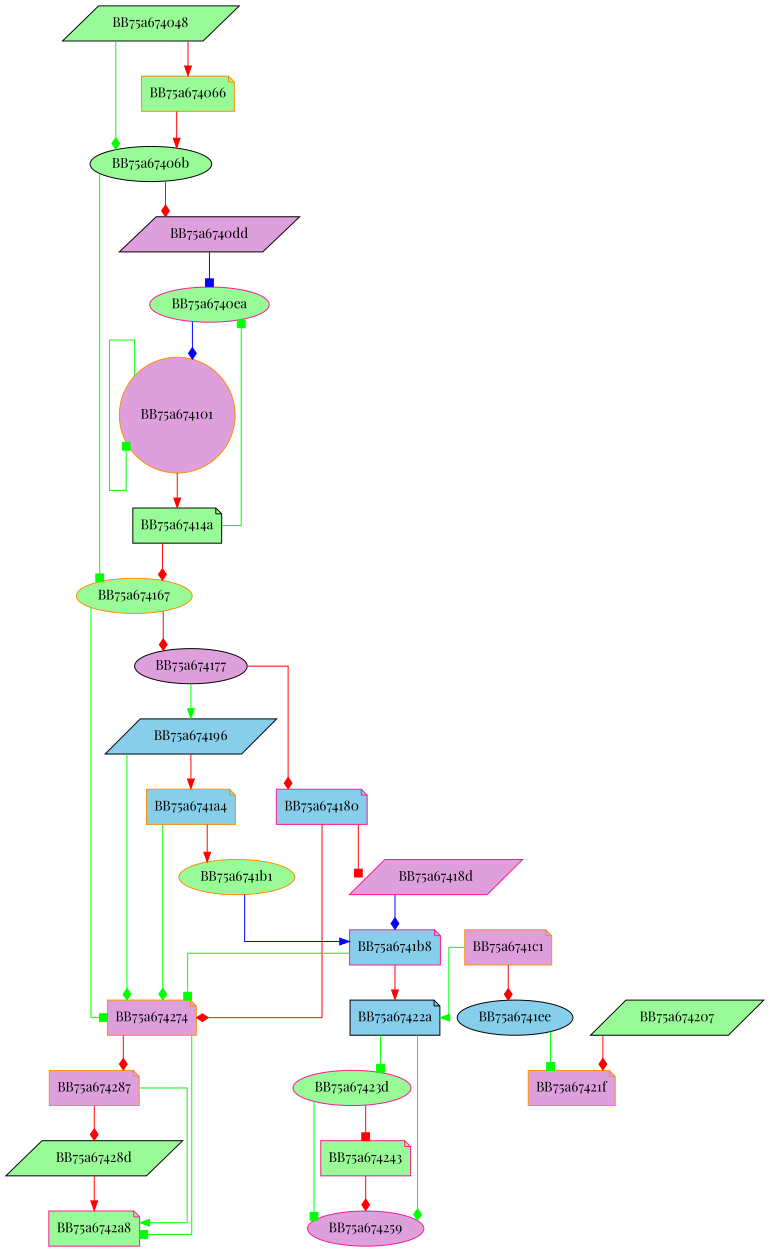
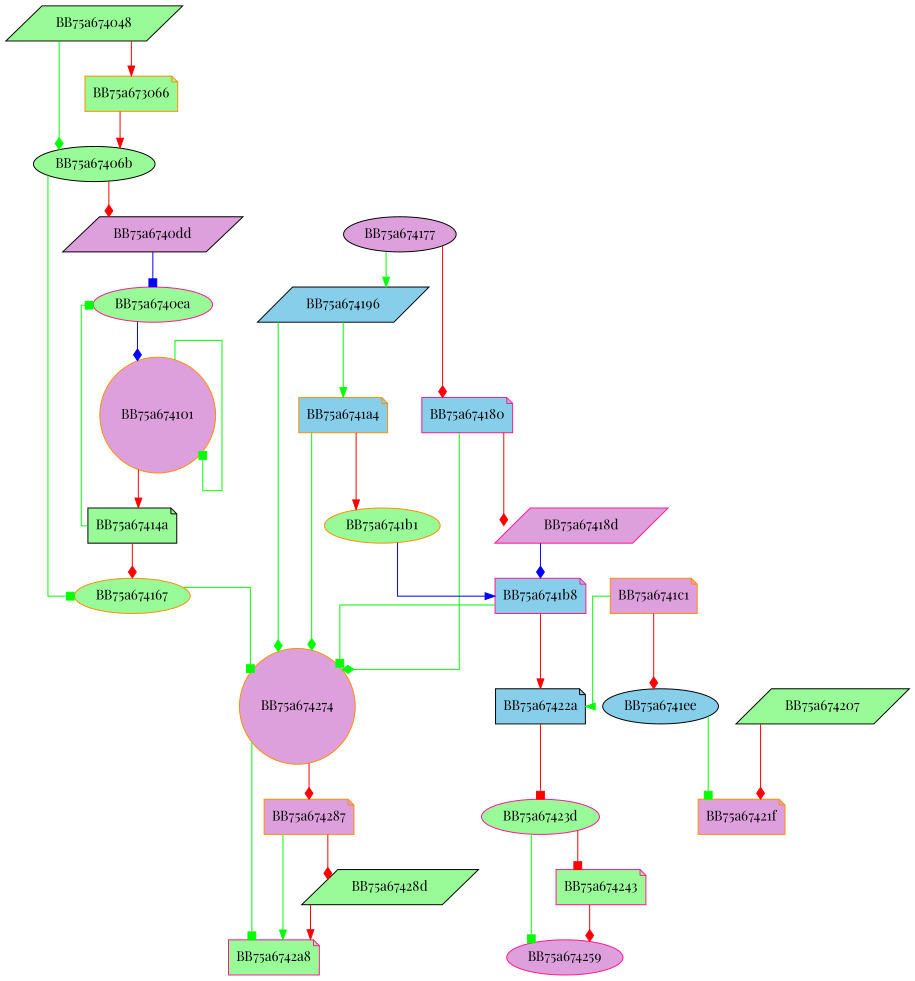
node "BB75a674066": label "BB75a674066" -> "BB75a673066"
edge "BB75a674167" -> "BB75a674177": removed
edge "BB75a674196" -> "BB75a6741a4": color red -> green
edge "BB75a674180" -> "BB75a67418d": arrowhead box -> diamond
edge "BB75a674180" -> "BB75a674274": color red -> green
node "BB75a674274": shape note -> circle
edge "BB75a67422a" -> "BB75a67423d": color green -> red
edge "BB75a67422a" -> "BB75a674259": removed
